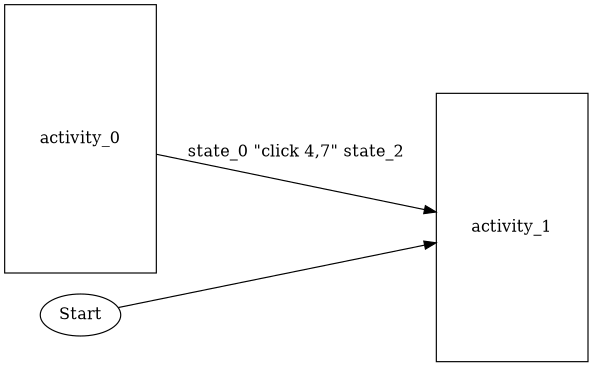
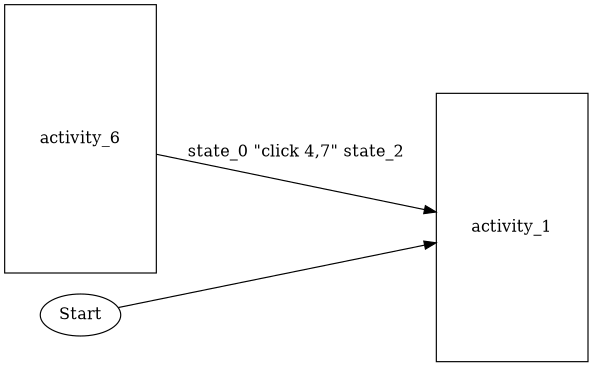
node "activity_0": label "activity_0" -> "activity_6"
